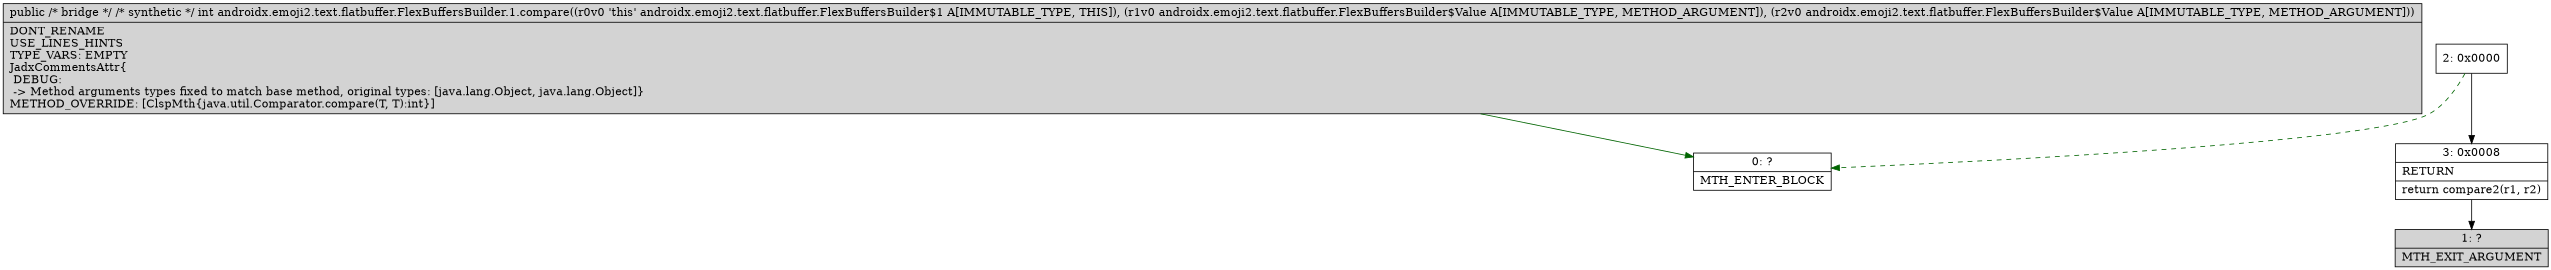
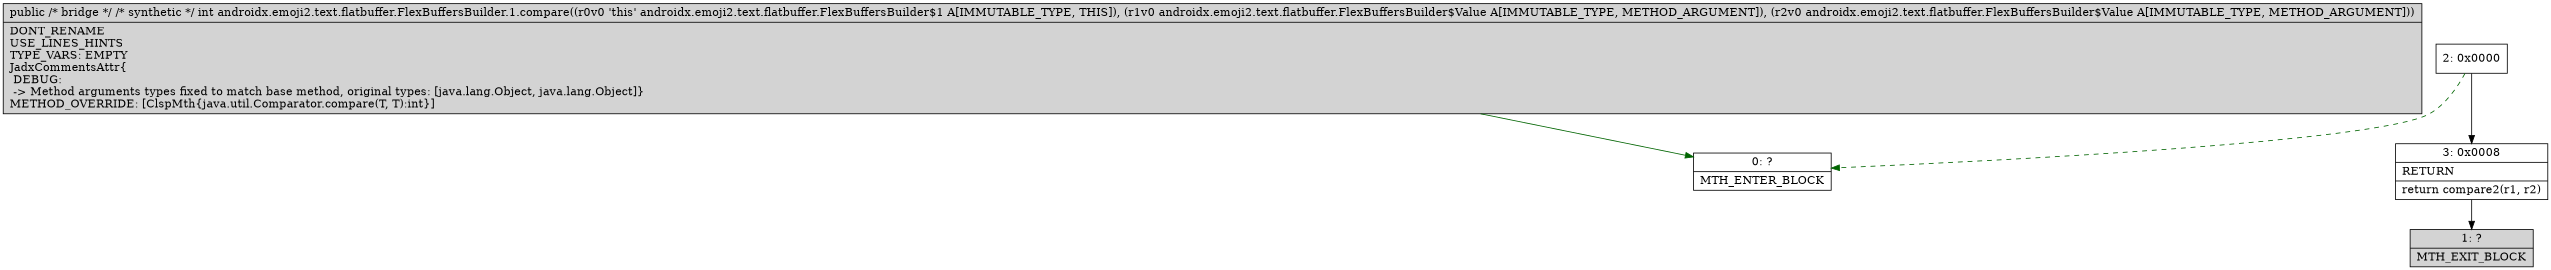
node "1: ?": text "MTH_EXIT_ARGUMENT" -> "MTH_EXIT_BLOCK"
